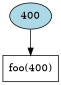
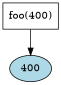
edge "400" -> "foo(400)": reversed
